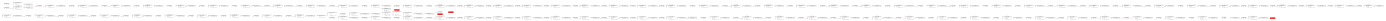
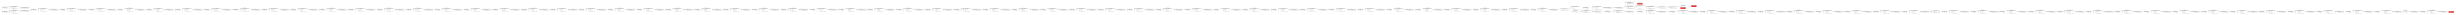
node "loc_000000000804AD6D": added
